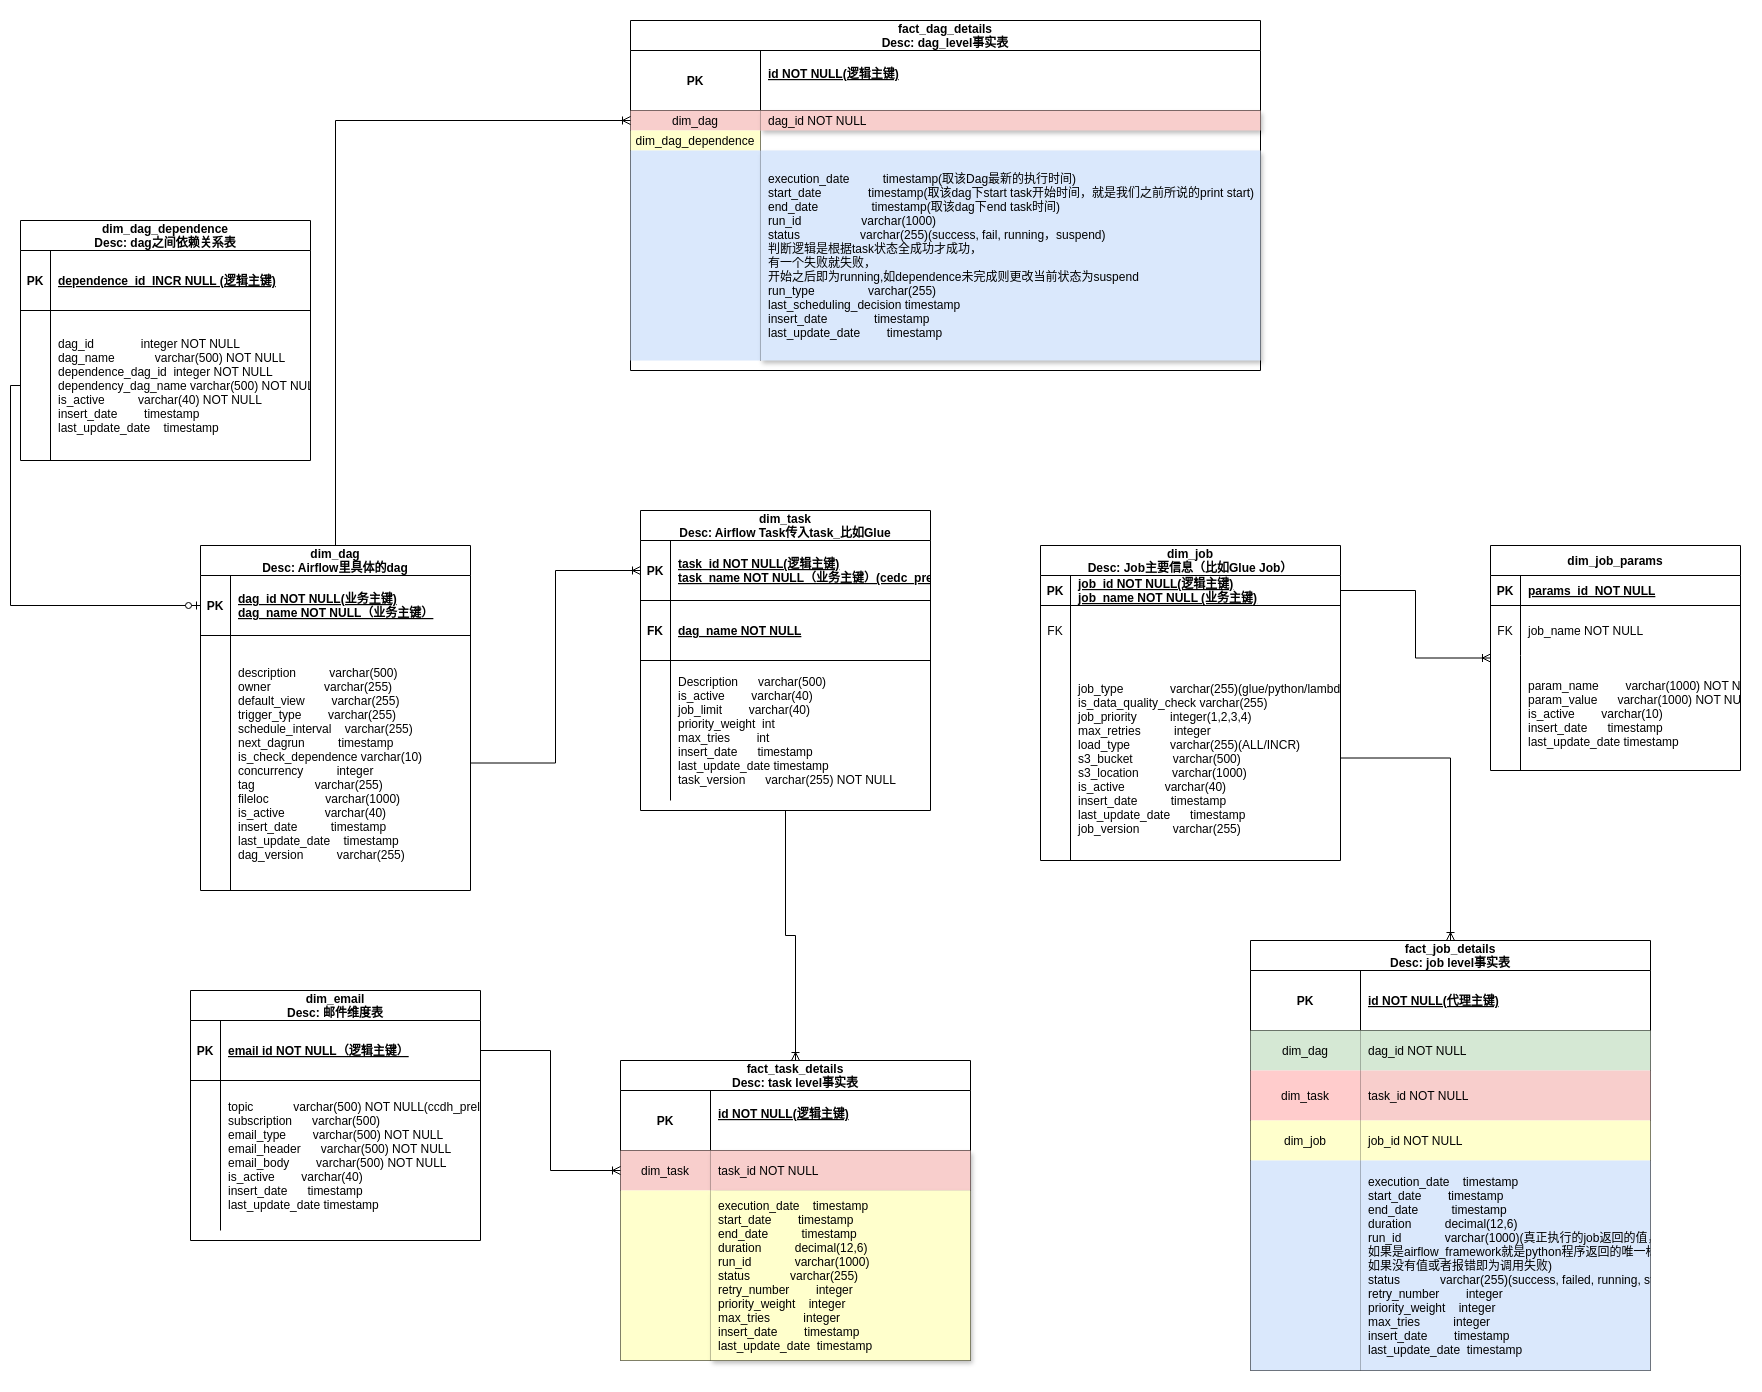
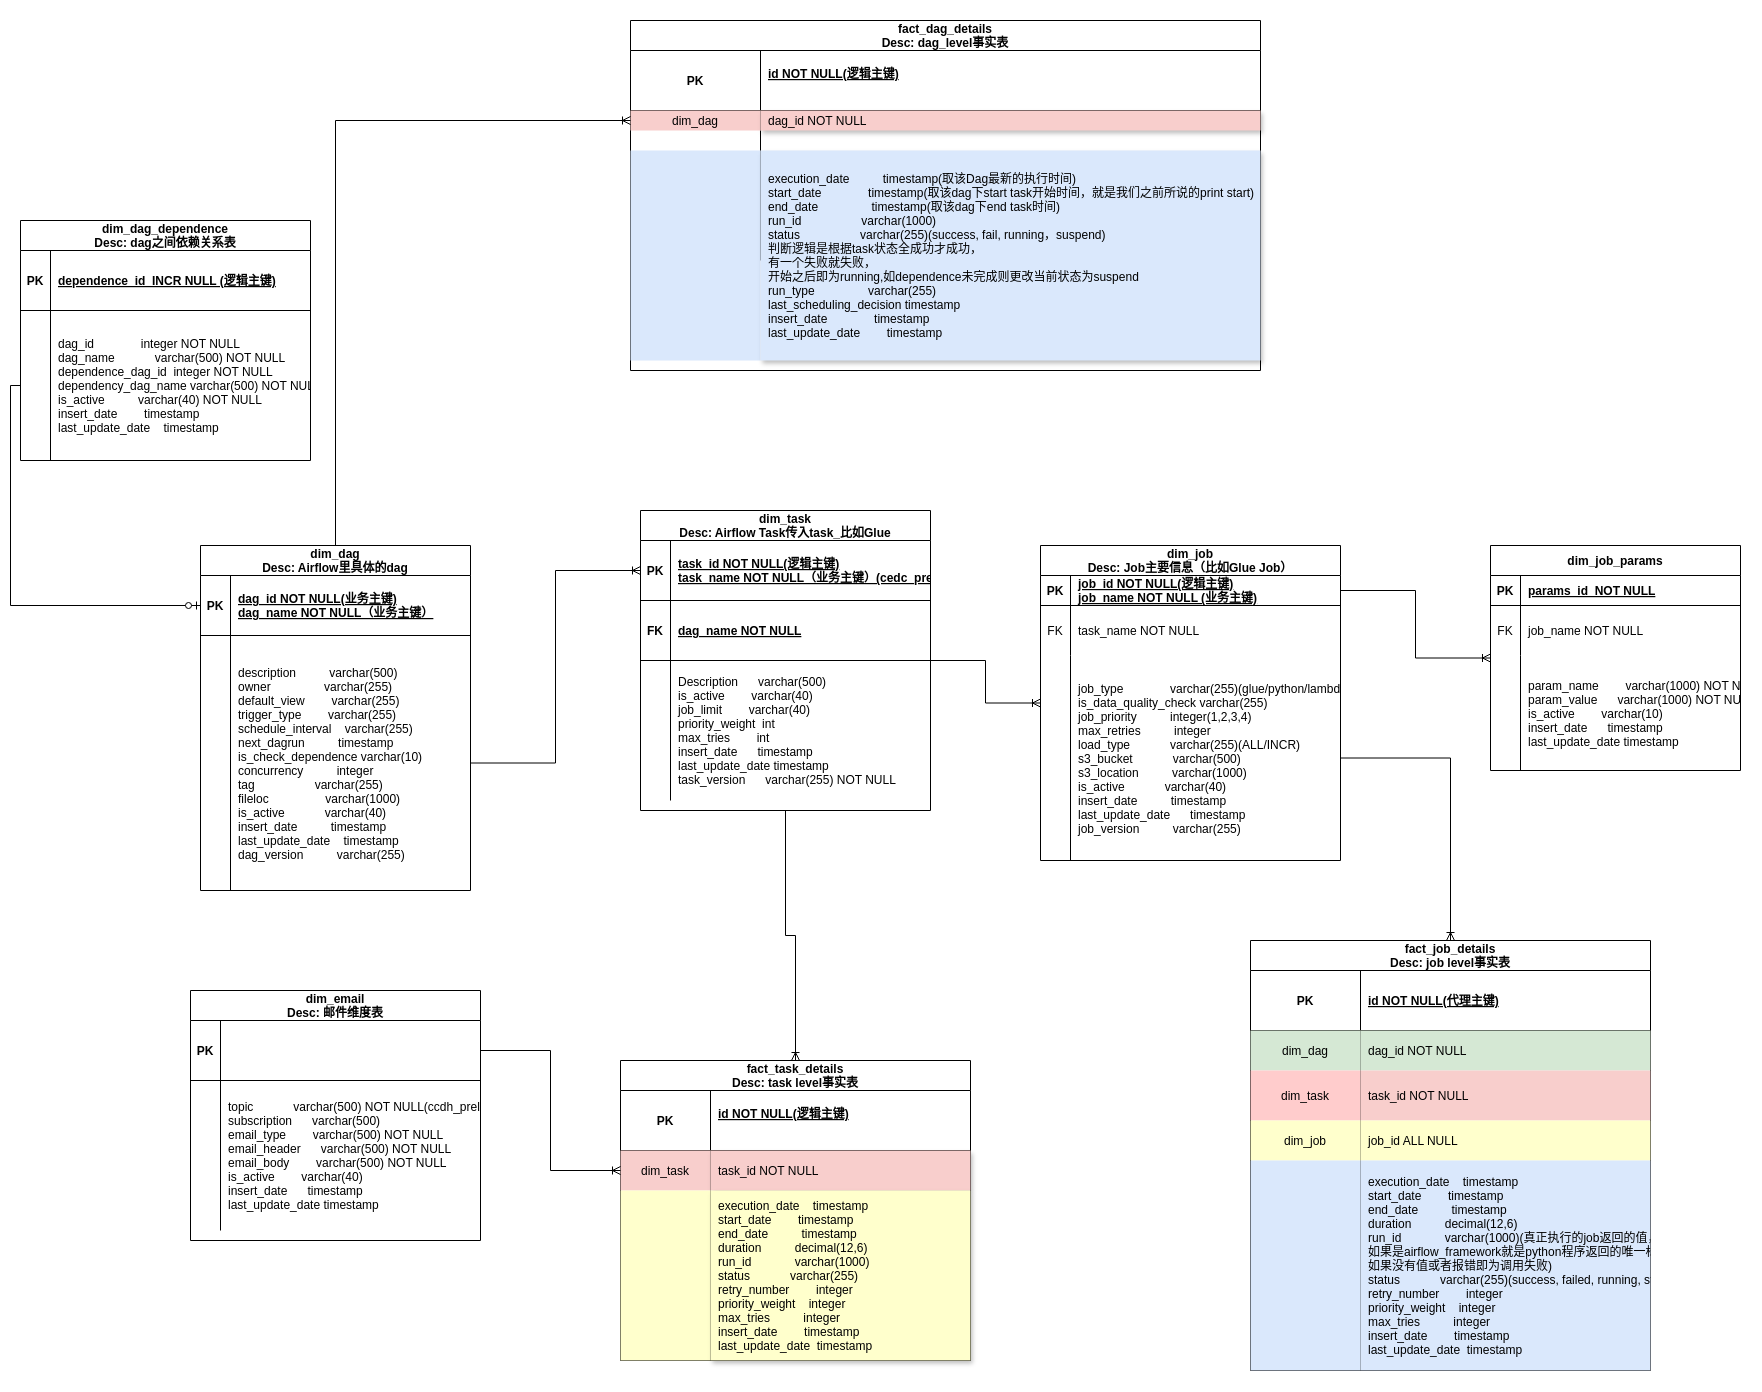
node "dim_dag_dependence": removed
node "task_name NOT NULL": added
edge "dim_task Desc: Airflow Task传入task_比如Glue" -> "dim_job Desc: Job主要信息（比如Glue Job）": added
node "email id NOT NULL（逻辑主键）": removed
node "job_id NOT NULL": label "job_id NOT NULL" -> "job_id ALL NULL"
